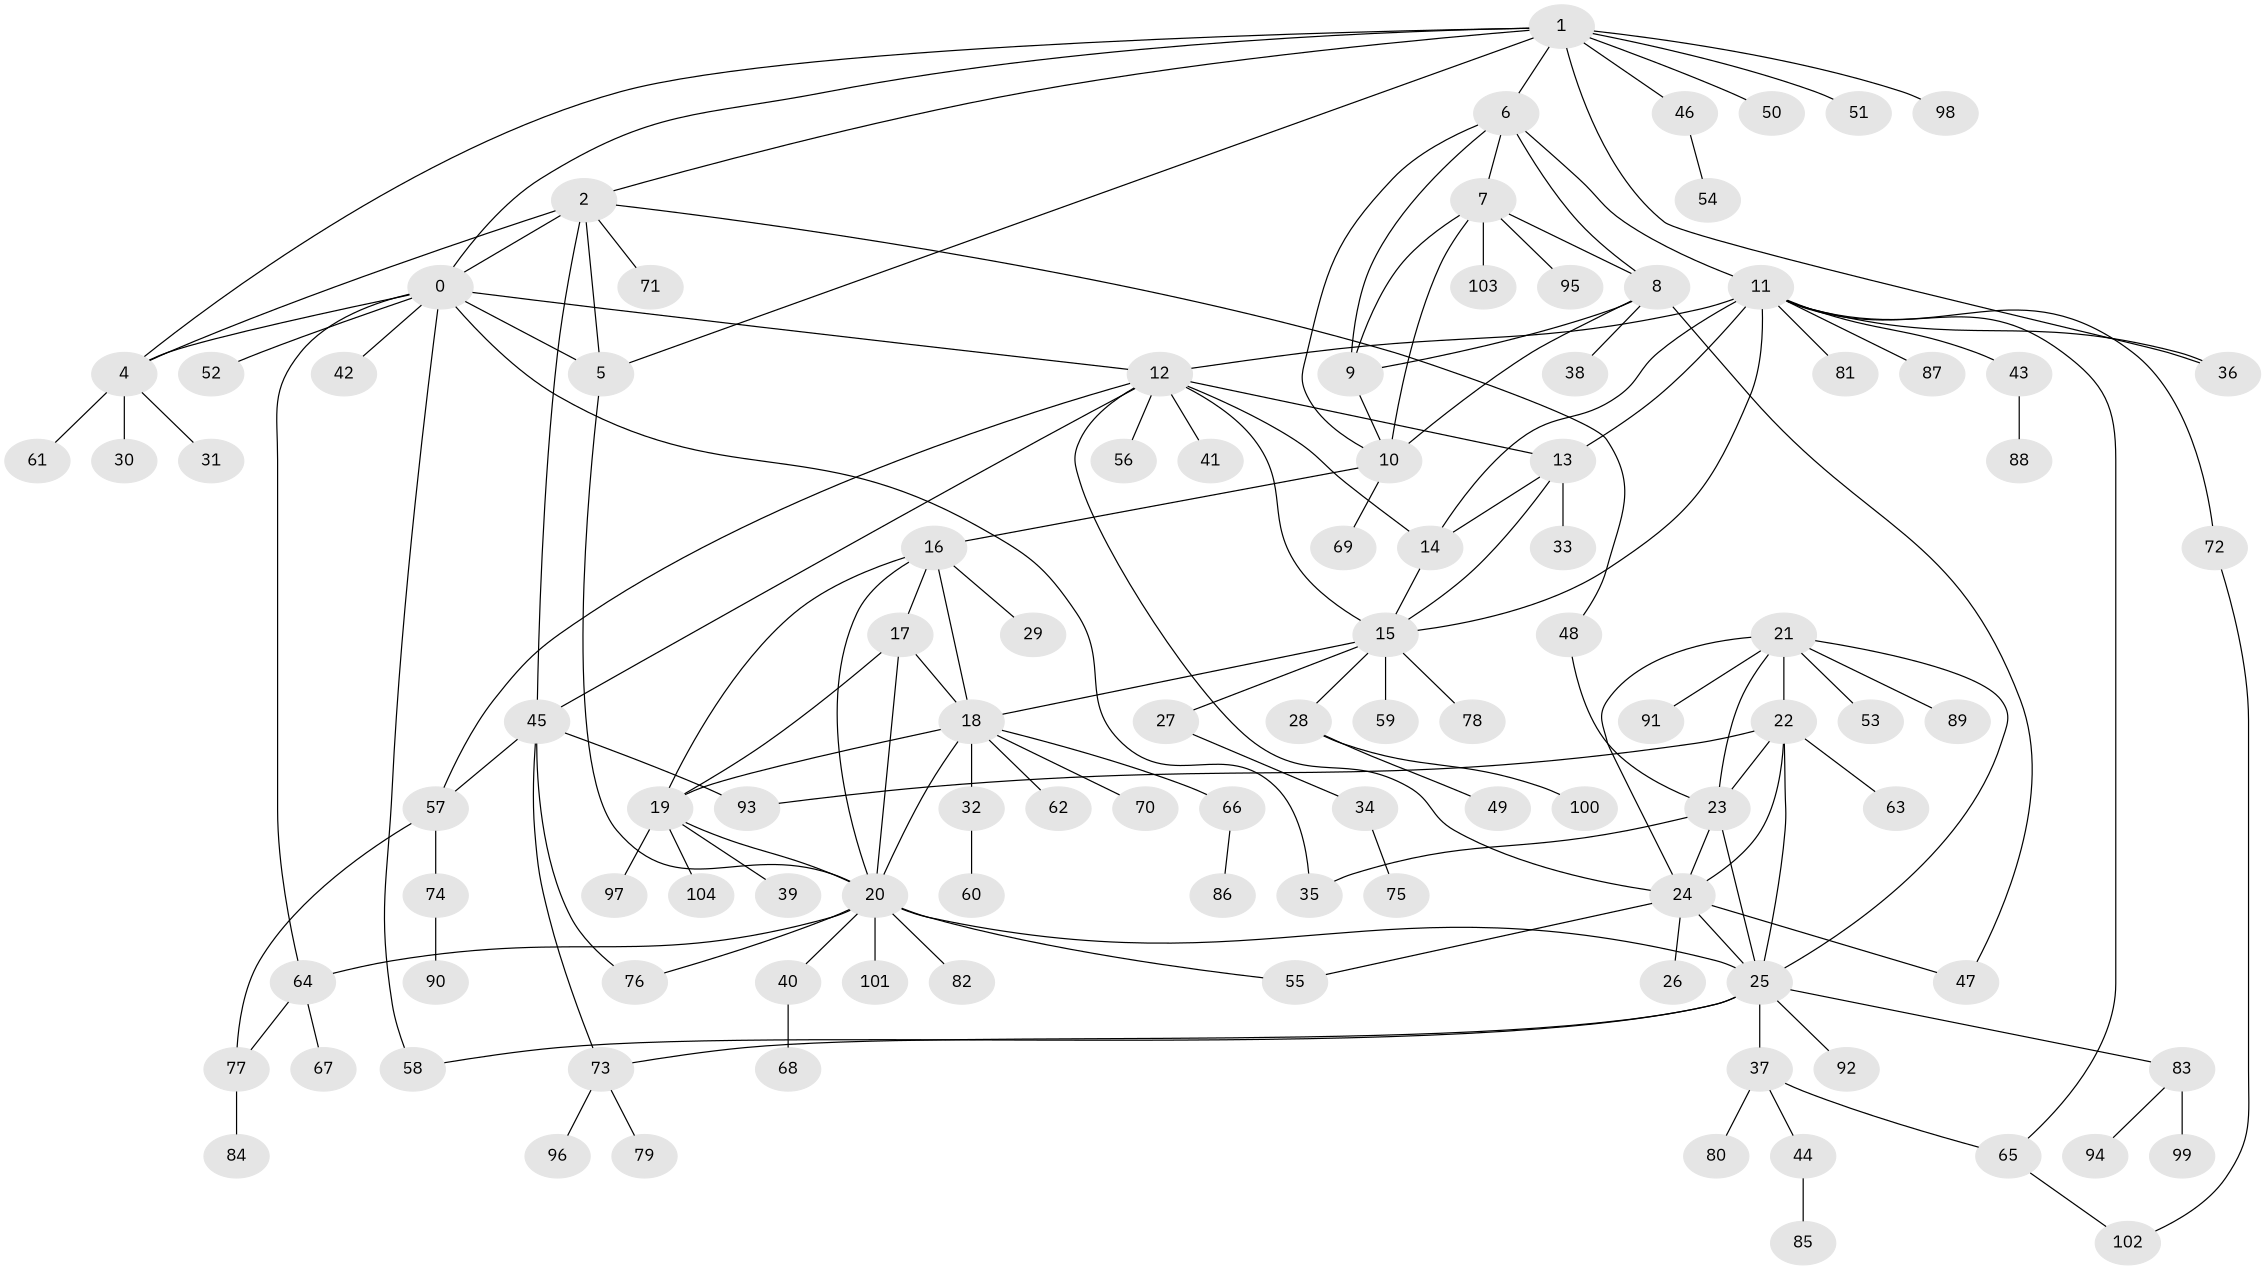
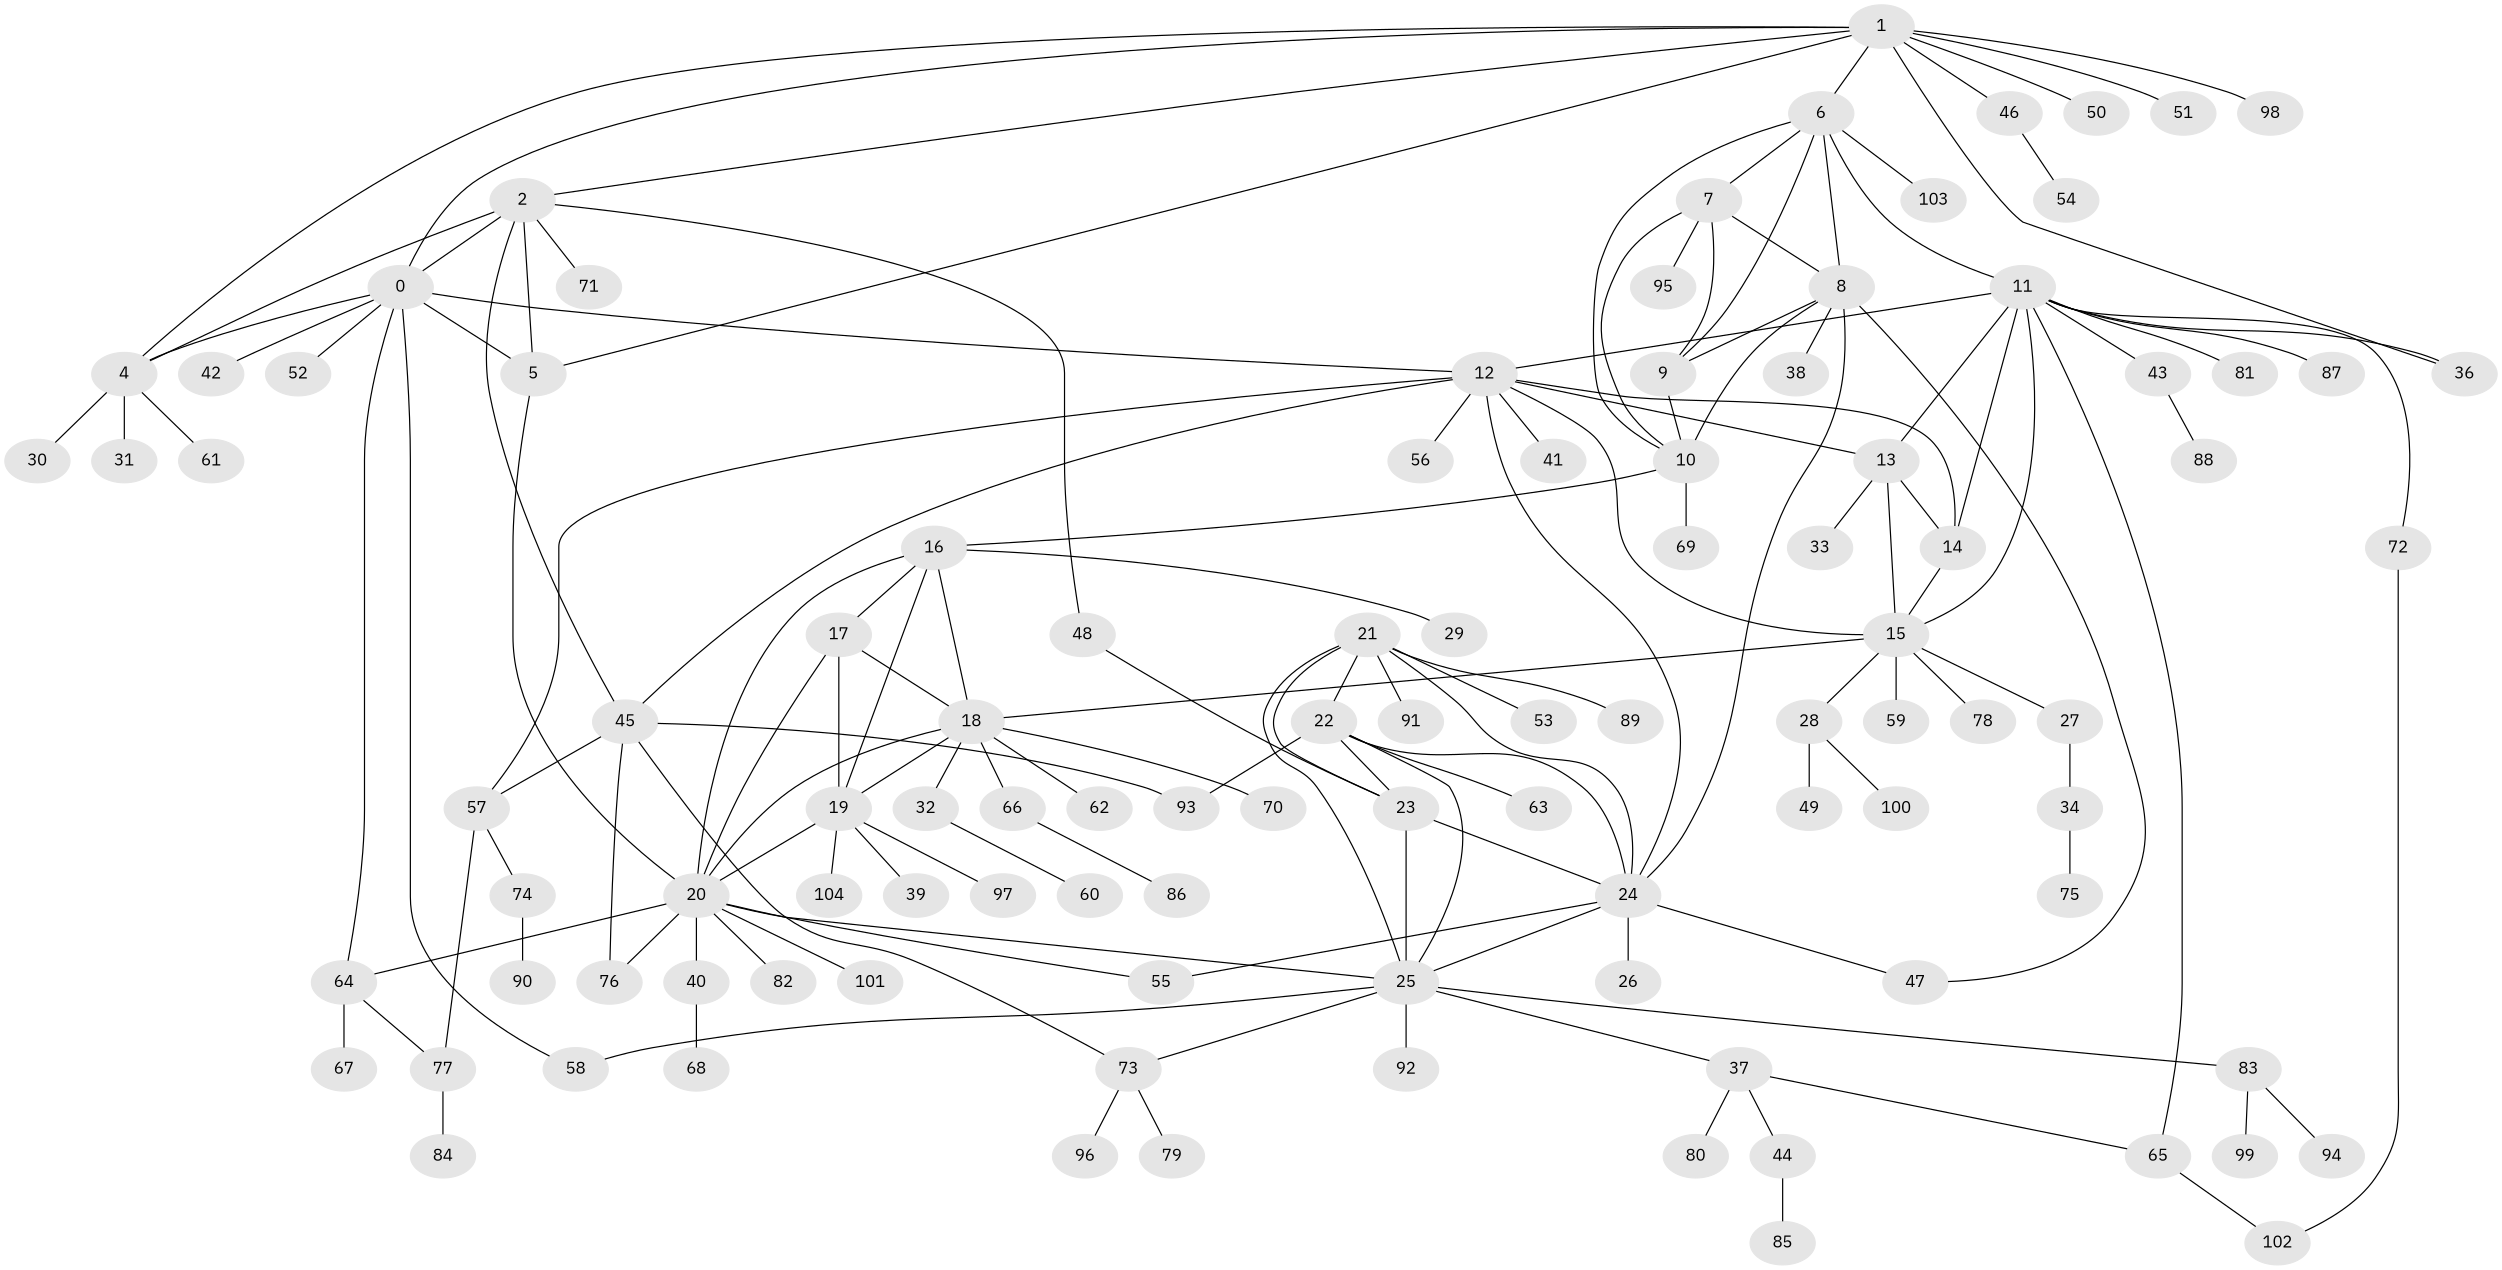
edge "7" -- "103": now "6" -- "103"
edge "8" -- "24": added
node "35": removed
